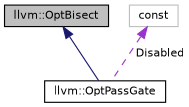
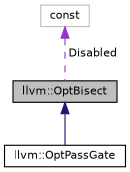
edge "llvm::OptPassGate" -> "const": now "llvm::OptBisect" -> "const"
